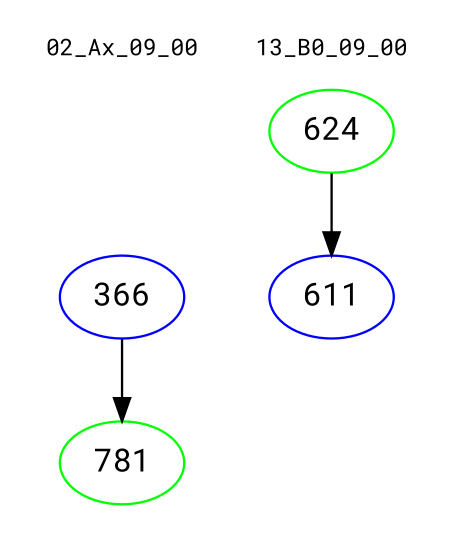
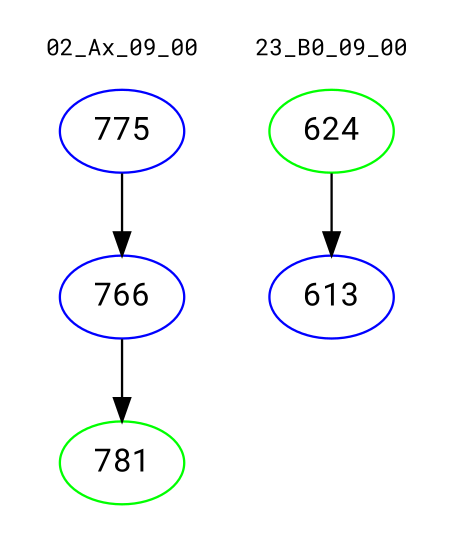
cluster "13_B0_09_00": label "13_B0_09_00" -> "23_B0_09_00"
node "775": added
node "366": label "366" -> "766"
node "611": label "611" -> "613"
